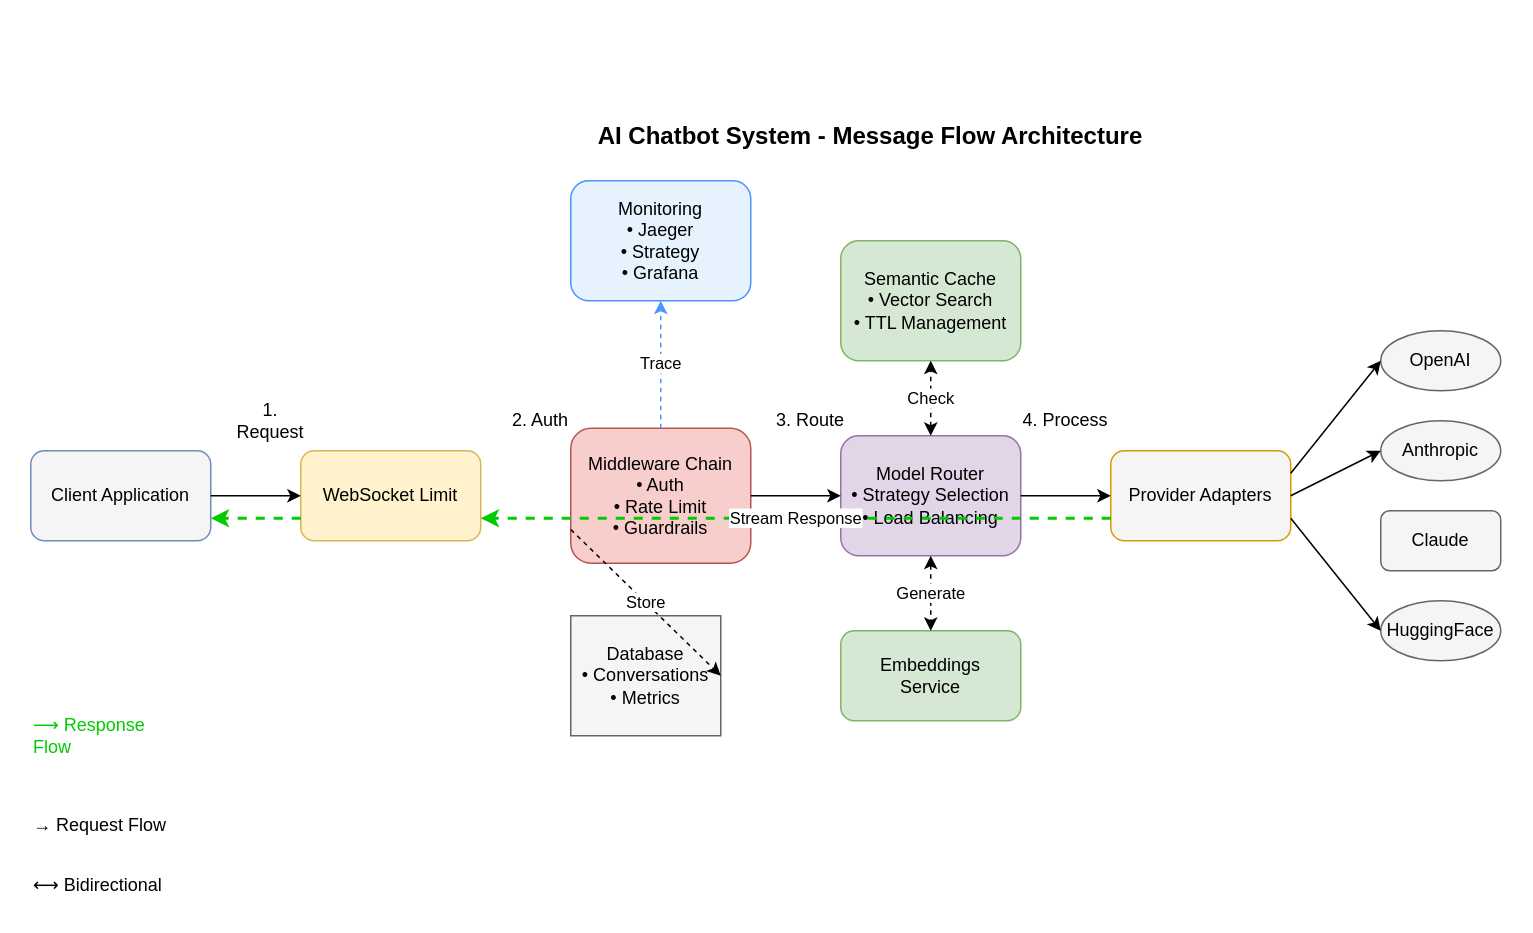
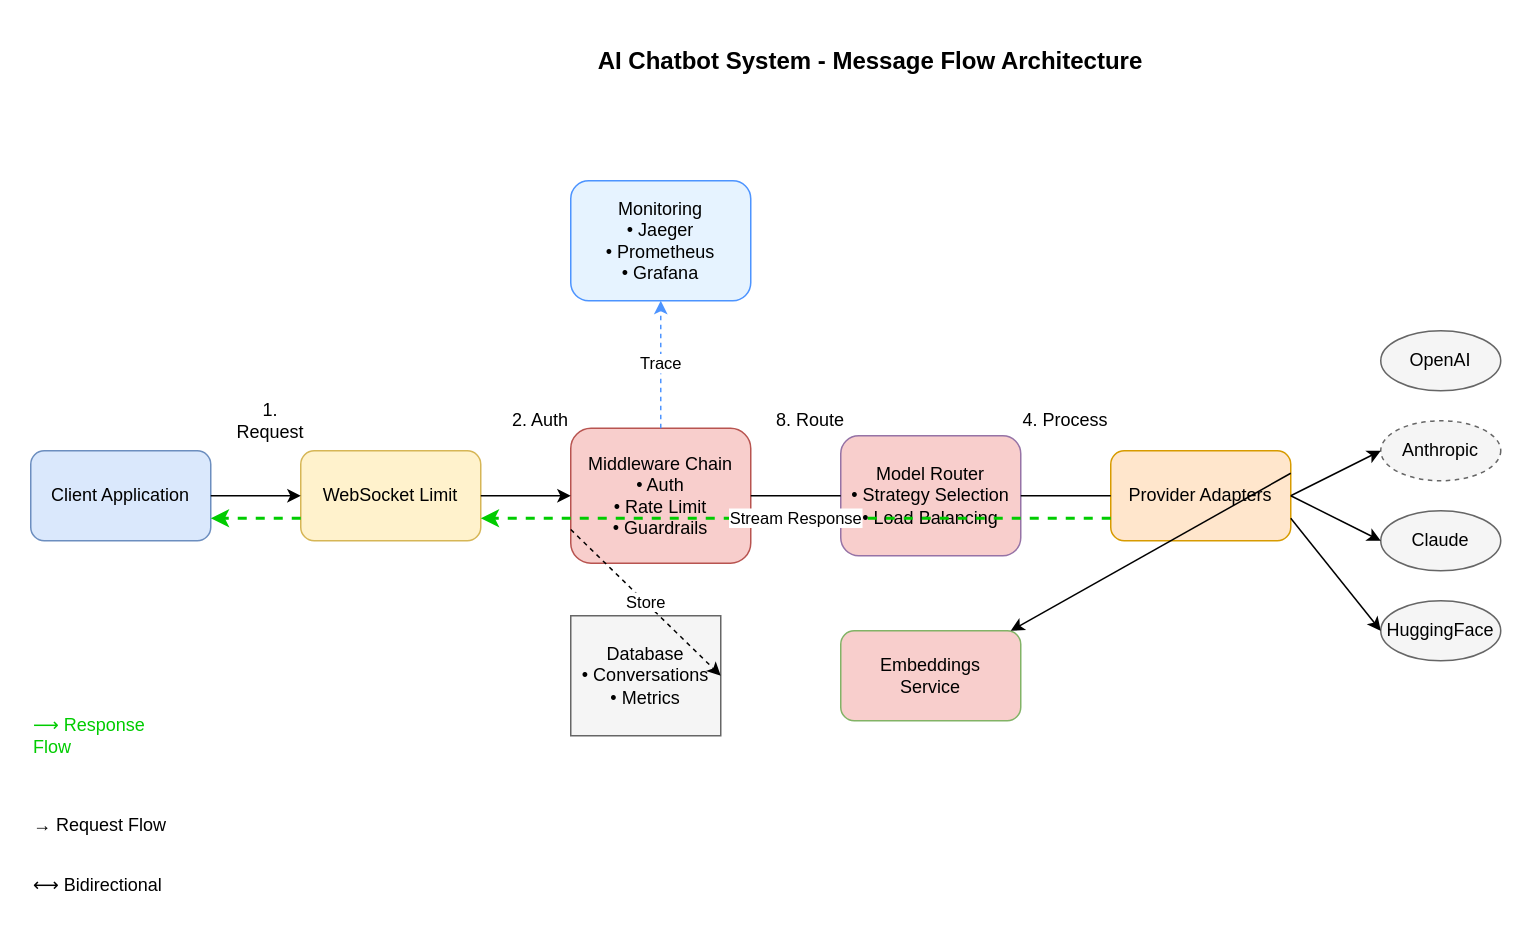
node "AI Chatbot System - Message Flow Architecture": moved (871, 136) -> (871, 61)
node "Monitoring • Jaeger • Strategy • Grafana": label "Monitoring • Jaeger • Strategy • Grafana" -> "Monitoring • Jaeger • Prometheus • Grafana"
node "Semantic Cache • Vector Search • TTL Management": removed
edge "Semantic Cache • Vector Search • TTL Management" -- "Model Router • Strategy Selection • Load Balancing": removed, label "Check"
node "3. Route": label "3. Route" -> "8. Route"
edge "Provider Adapters" -> "OpenAI": now "Provider Adapters" -> "Embeddings Service"
node "Anthropic": style solid -> dashed
node "Client Application": fillcolor #f5f5f5 -> #dae8fc
edge "WebSocket Limit" -> "Middleware Chain • Auth • Rate Limit • Guardrails": added
edge "Middleware Chain • Auth • Rate Limit • Guardrails" -> "Model Router • Strategy Selection • Load Balancing": arrowhead classic -> none
node "Model Router • Strategy Selection • Load Balancing": fillcolor #e1d5e7 -> #f8cecc
edge "Model Router • Strategy Selection • Load Balancing" -> "Provider Adapters": arrowhead classic -> none
node "Provider Adapters": fillcolor #f5f5f5 -> #ffe6cc
edge "Provider Adapters" -> "Claude": added
node "Claude": shape rounded rectangle -> ellipse
edge "Model Router • Strategy Selection • Load Balancing" -- "Embeddings Service": removed, label "Generate"
node "Embeddings Service": fillcolor #d5e8d4 -> #f8cecc
